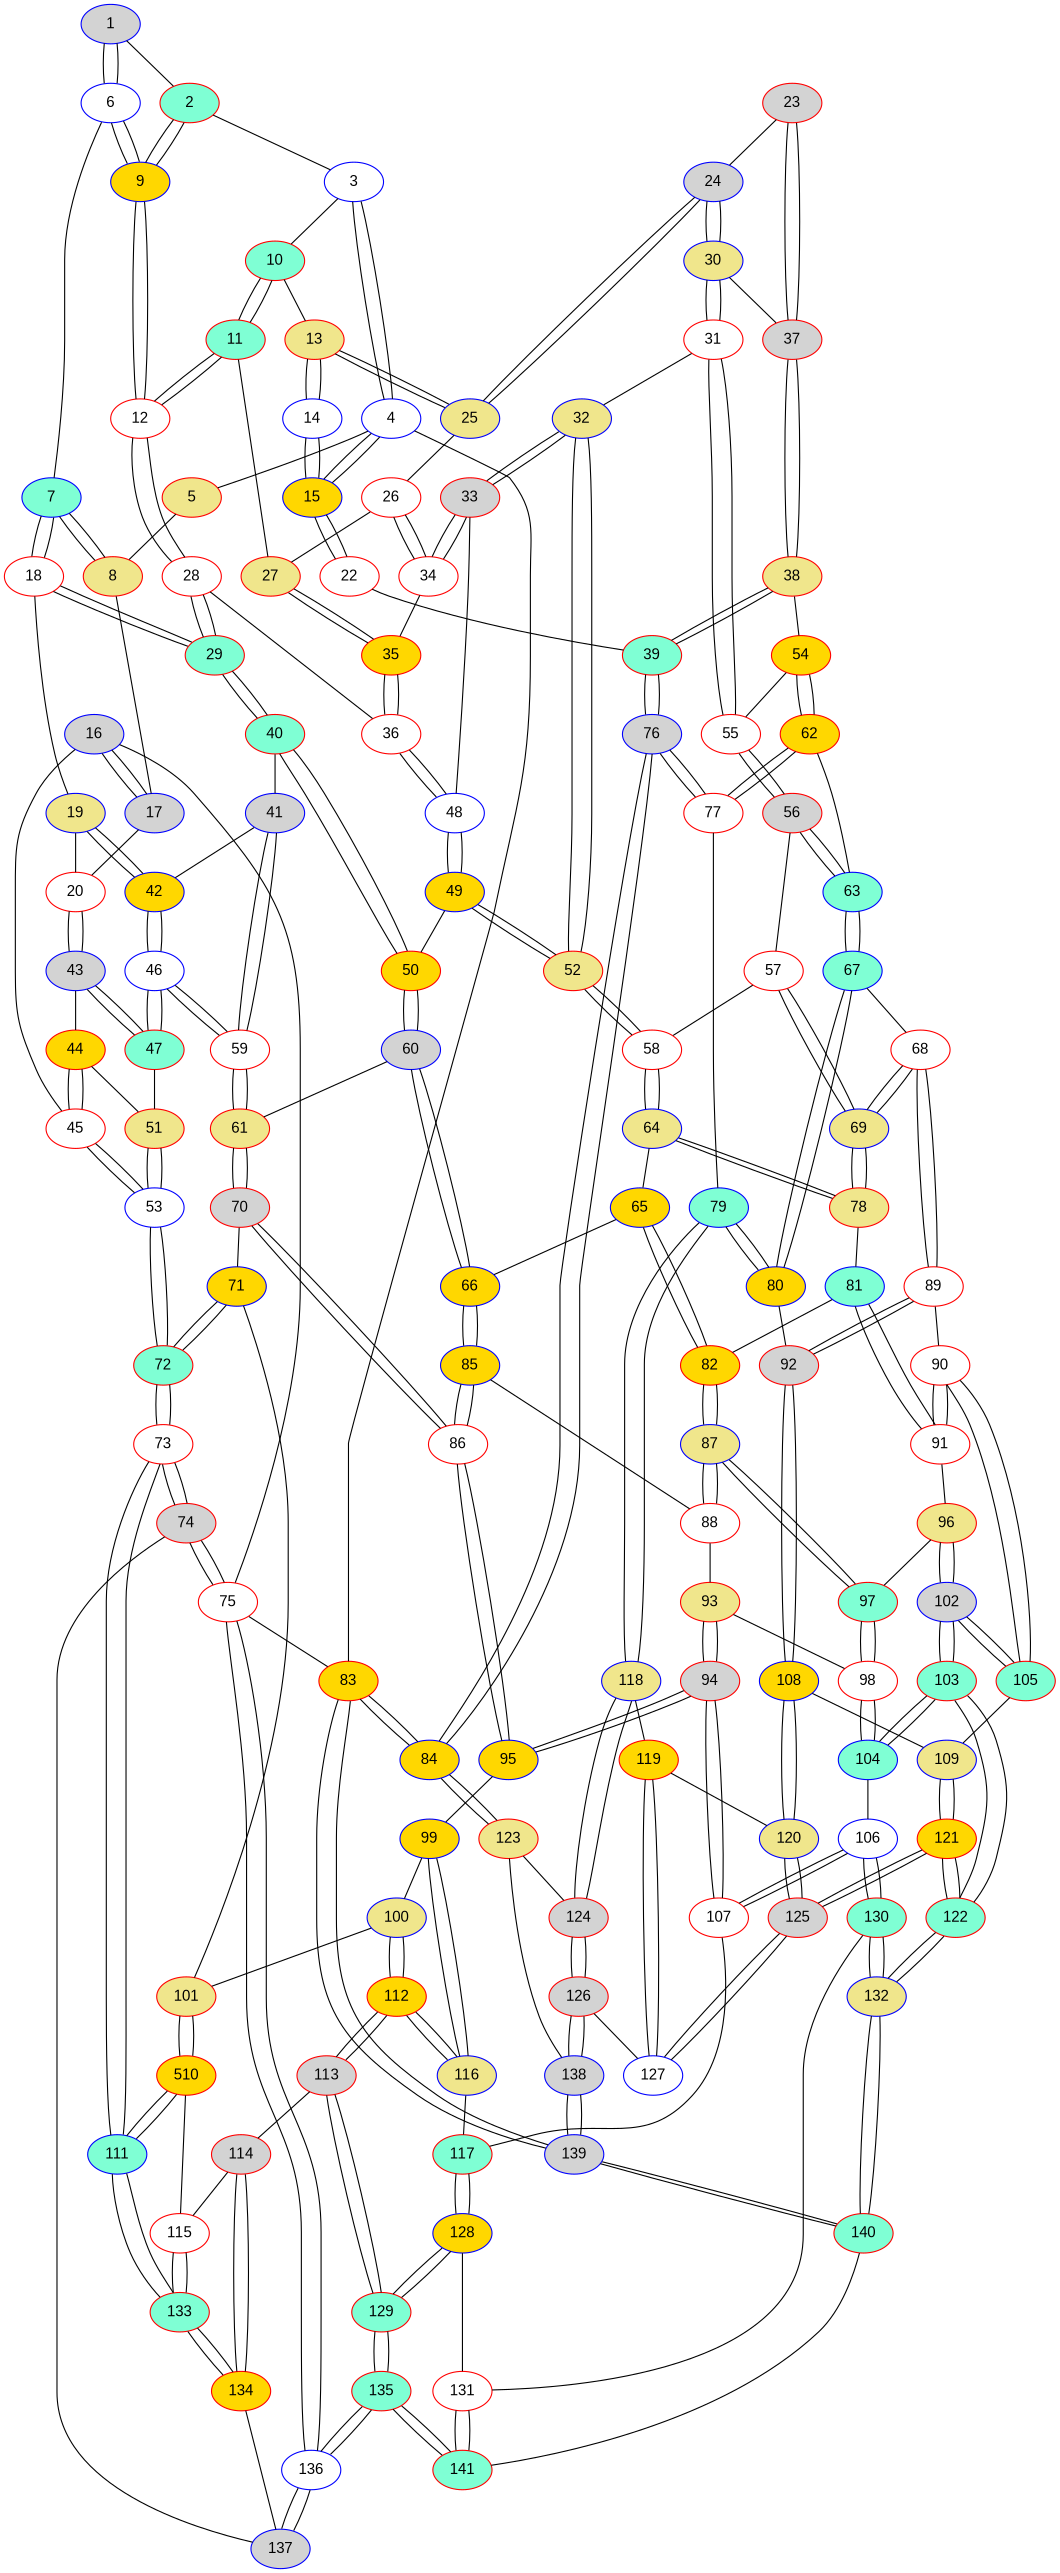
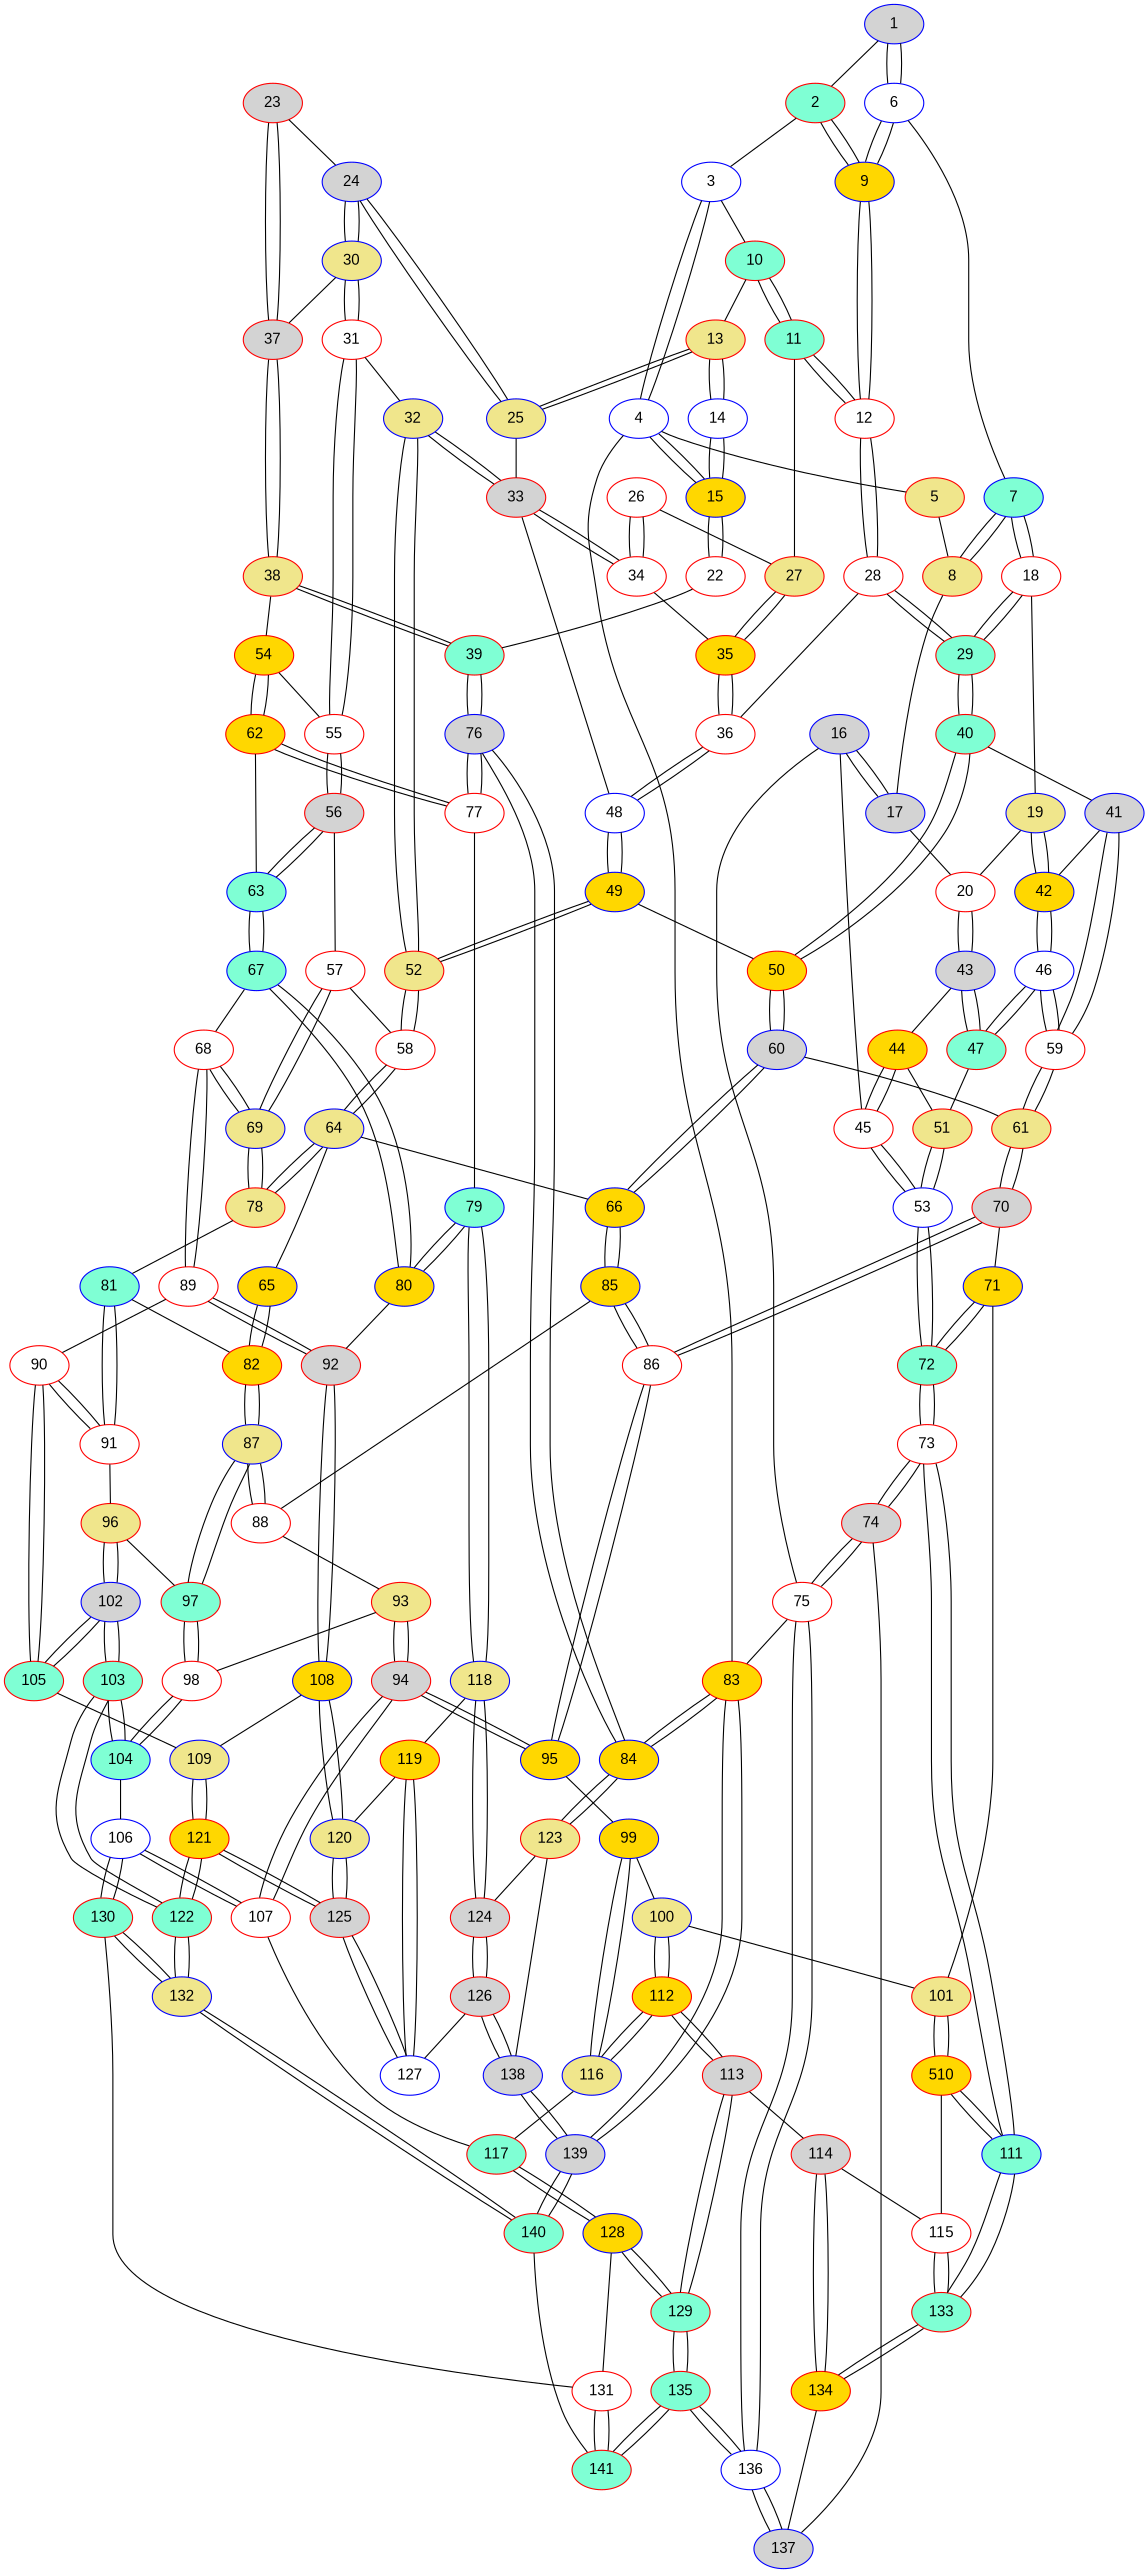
edge "25" -- "26": now "25" -- "33"
edge "65" -- "66": now "64" -- "66"
